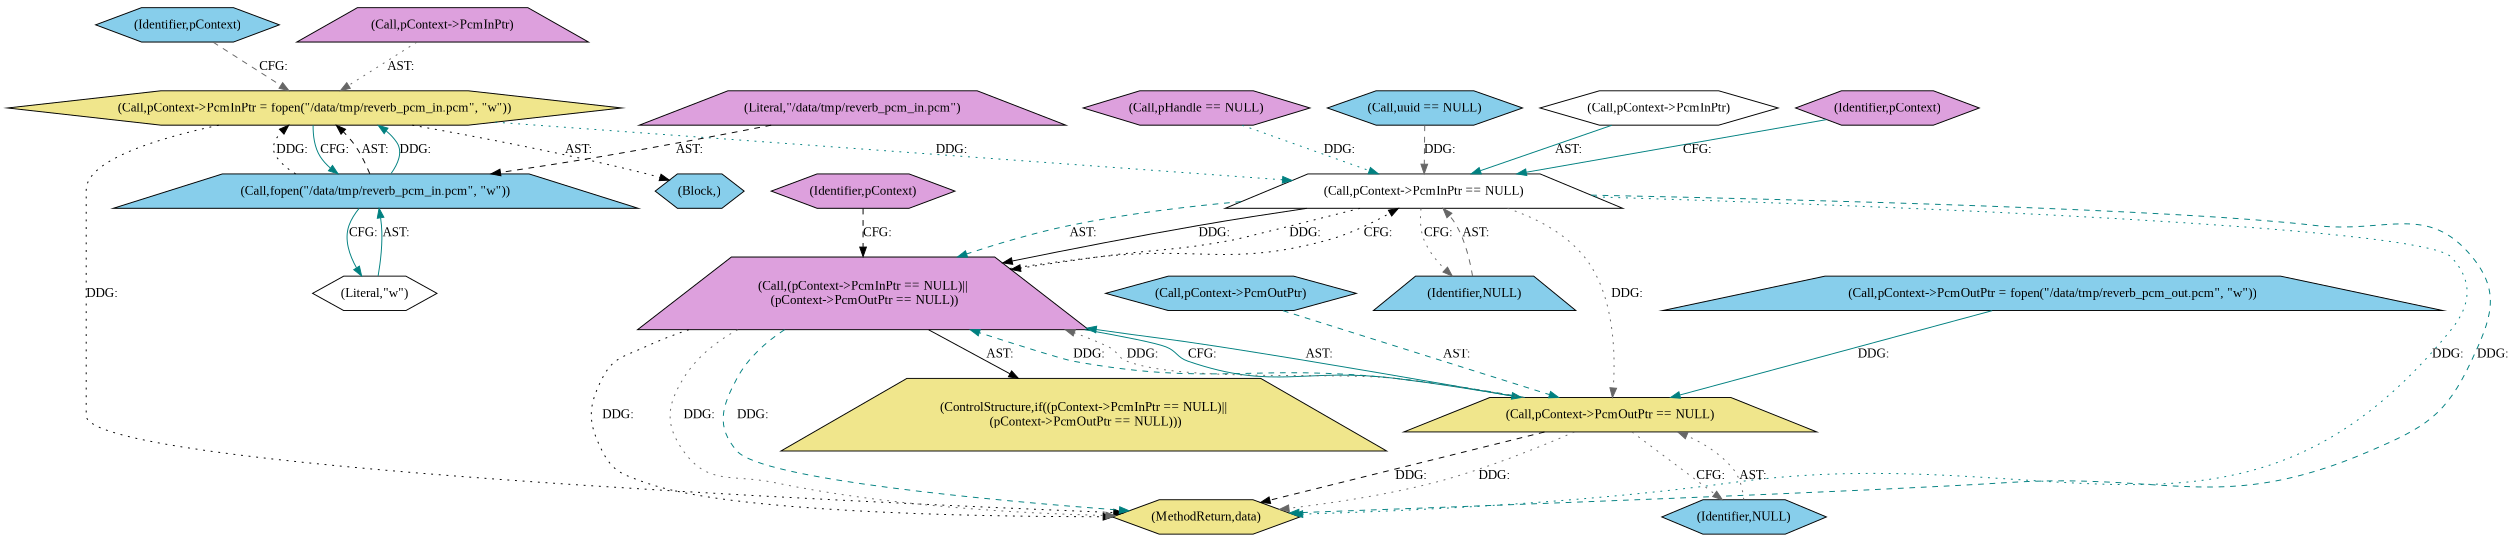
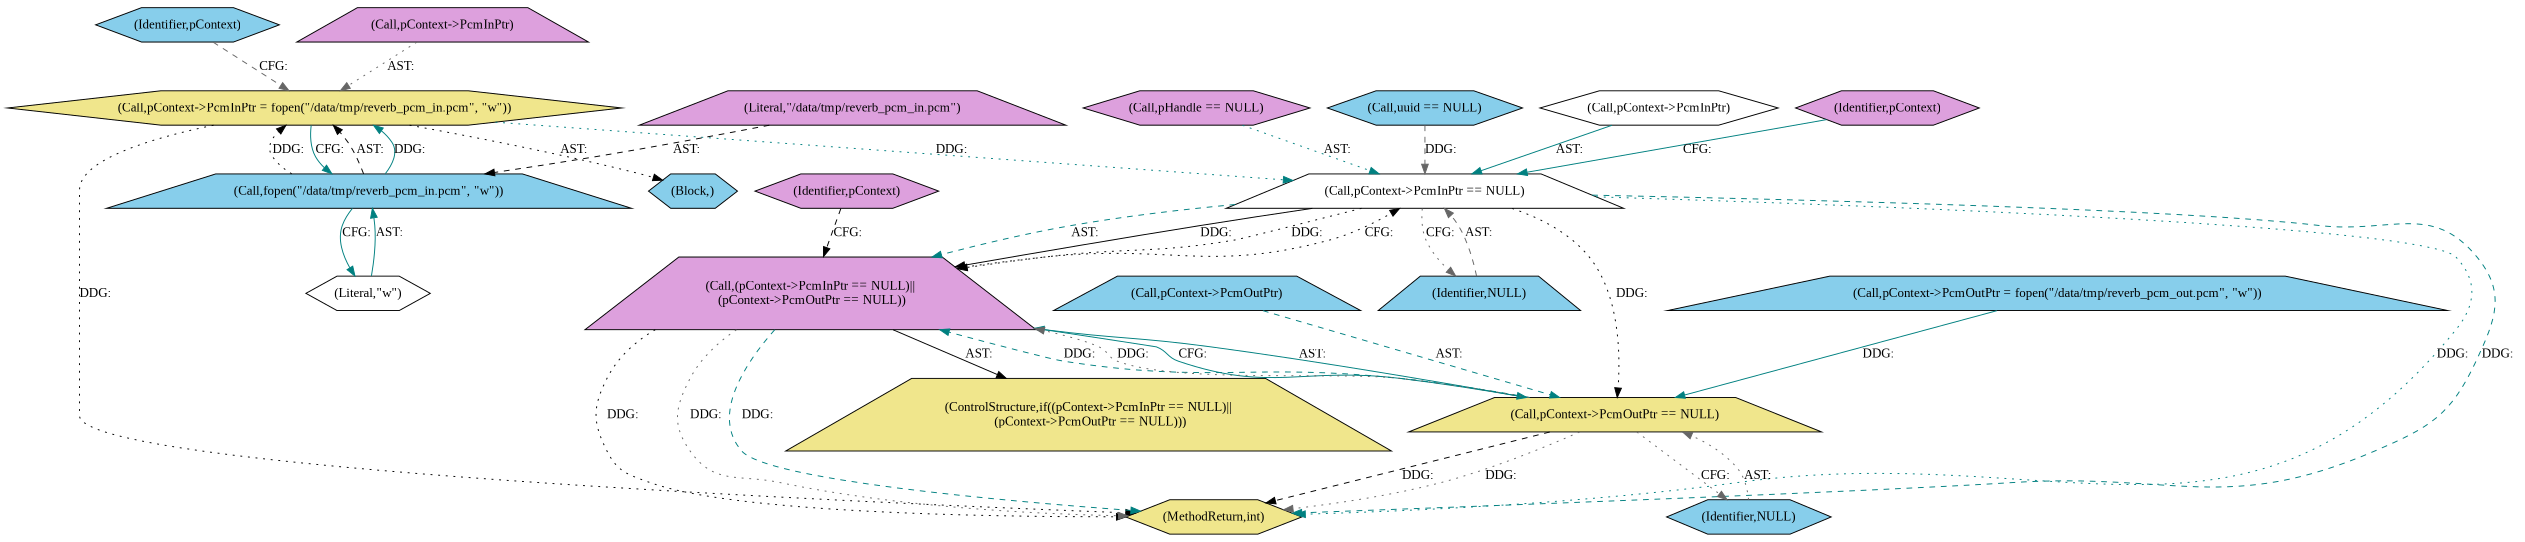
edge "(Call,pHandle == NULL)" -> "(Call,pContext->PcmInPtr == NULL)": label "DDG: " -> "AST: "
edge "(Call,pContext->PcmInPtr == NULL)" -> "(Call,pContext->PcmOutPtr == NULL)": color gray40 -> black
node "(Call,pContext->PcmOutPtr)": shape hexagon -> trapezium
node "(MethodReturn,data)": label "(MethodReturn,data)" -> "(MethodReturn,int)"
